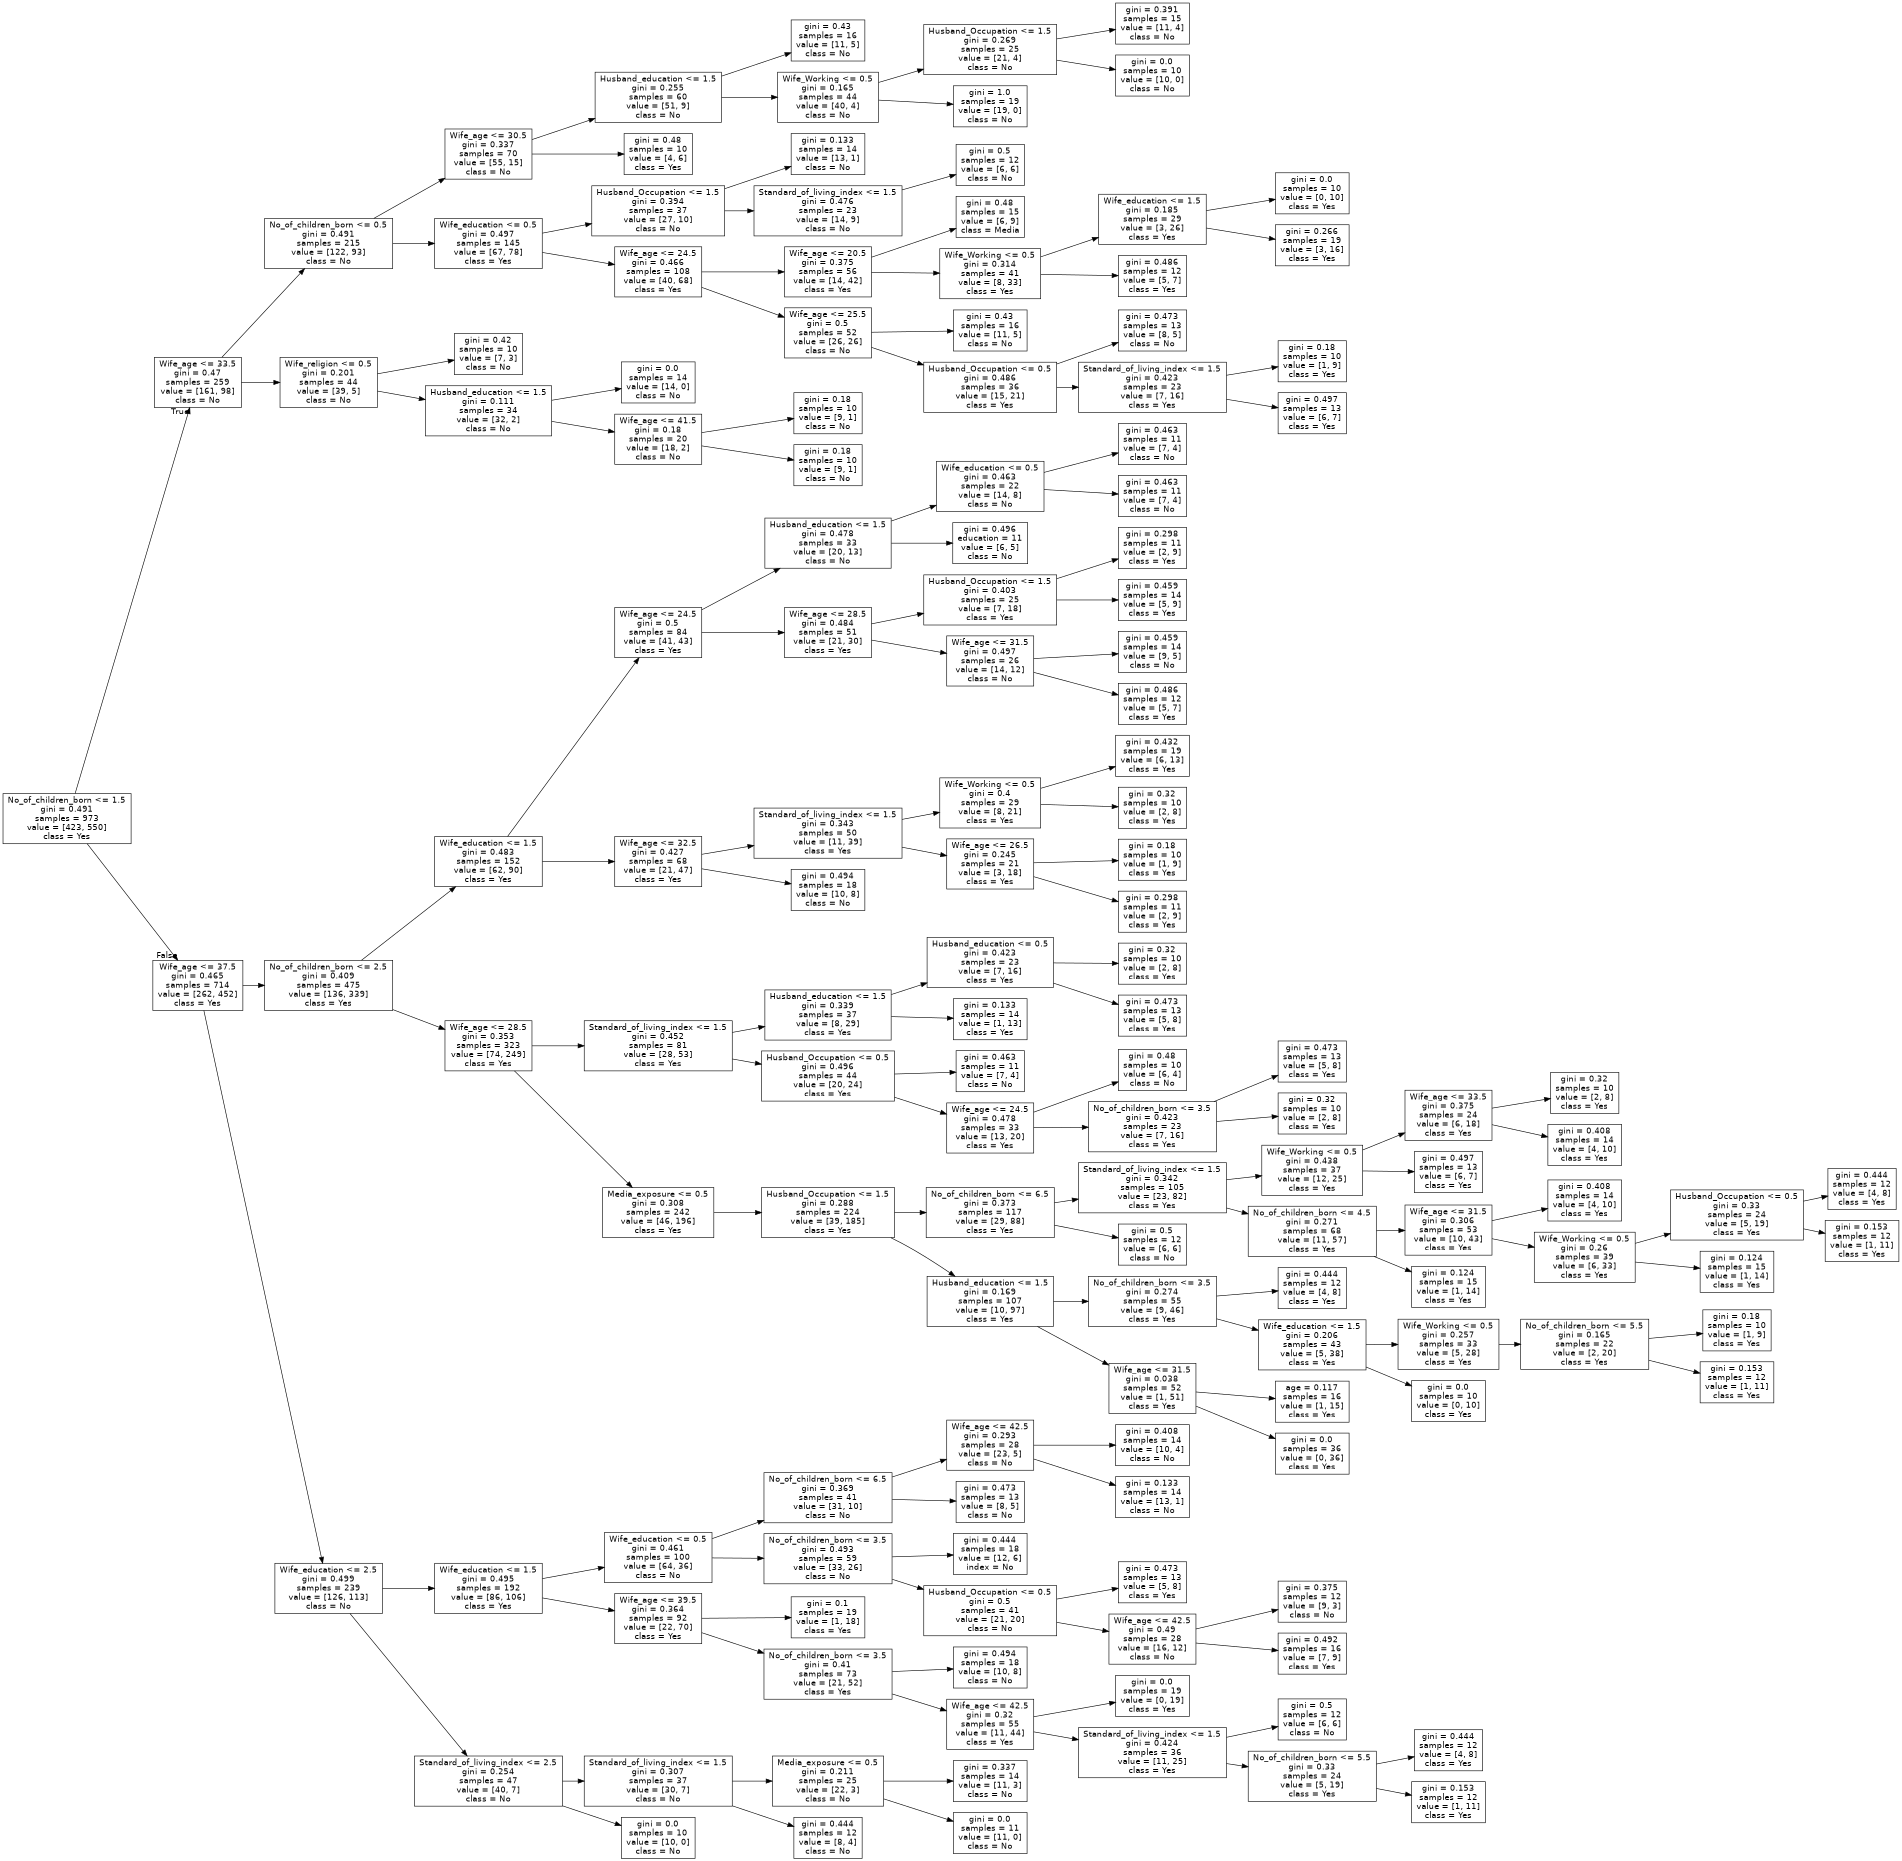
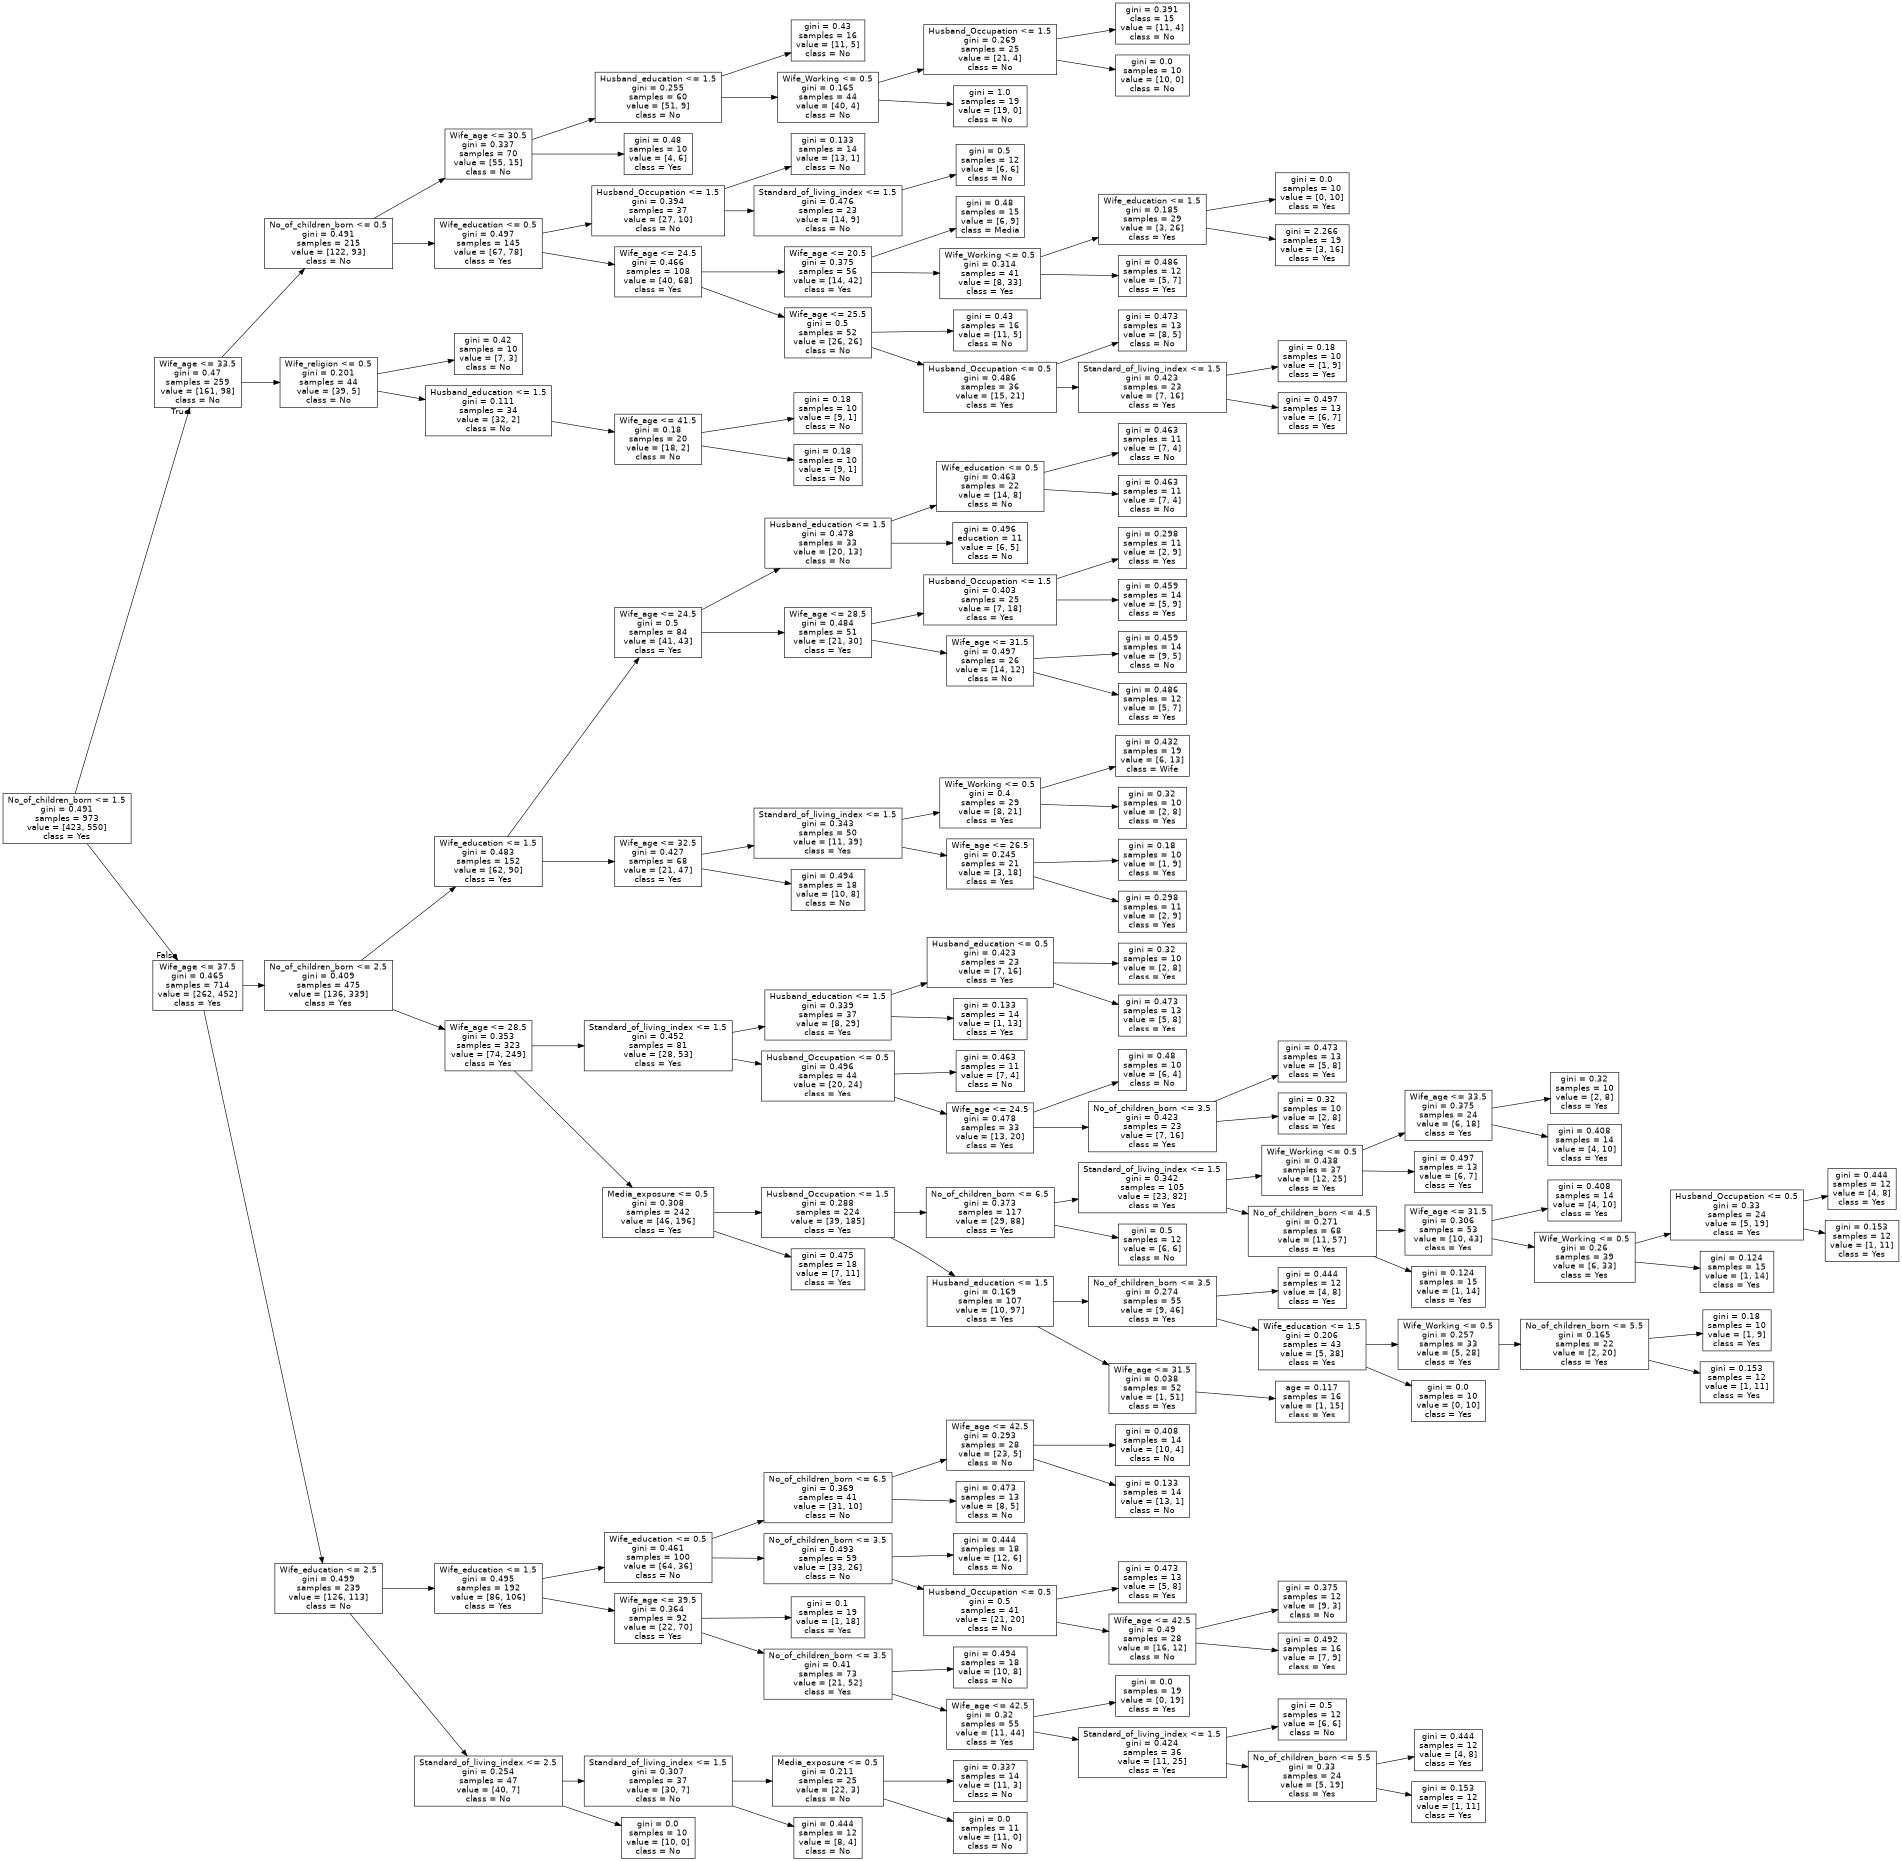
node "gini = 0.391 samples = 15 value = [11, 4] class = No": label "gini = 0.391 samples = 15 value = [11, 4] class = No" -> "gini = 0.391 class = 15 value = [11, 4] class = No"
node "gini = 0.266 samples = 19 value = [3, 16] class = Yes": label "gini = 0.266 samples = 19 value = [3, 16] class = Yes" -> "gini = 2.266 samples = 19 value = [3, 16] class = Yes"
node "gini = 0.0 samples = 14 value = [14, 0] class = No": removed
node "gini = 0.432 samples = 19 value = [6, 13] class = Yes": label "gini = 0.432 samples = 19 value = [6, 13] class = Yes" -> "gini = 0.432 samples = 19 value = [6, 13] class = Wife"
node "gini = 0.475 samples = 18 value = [7, 11] class = Yes": added
node "gini = 0.0 samples = 36 value = [0, 36] class = Yes": removed
node "gini = 0.444 samples = 18 value = [12, 6] index = No": label "gini = 0.444 samples = 18 value = [12, 6] index = No" -> "gini = 0.444 samples = 18 value = [12, 6] class = No"
